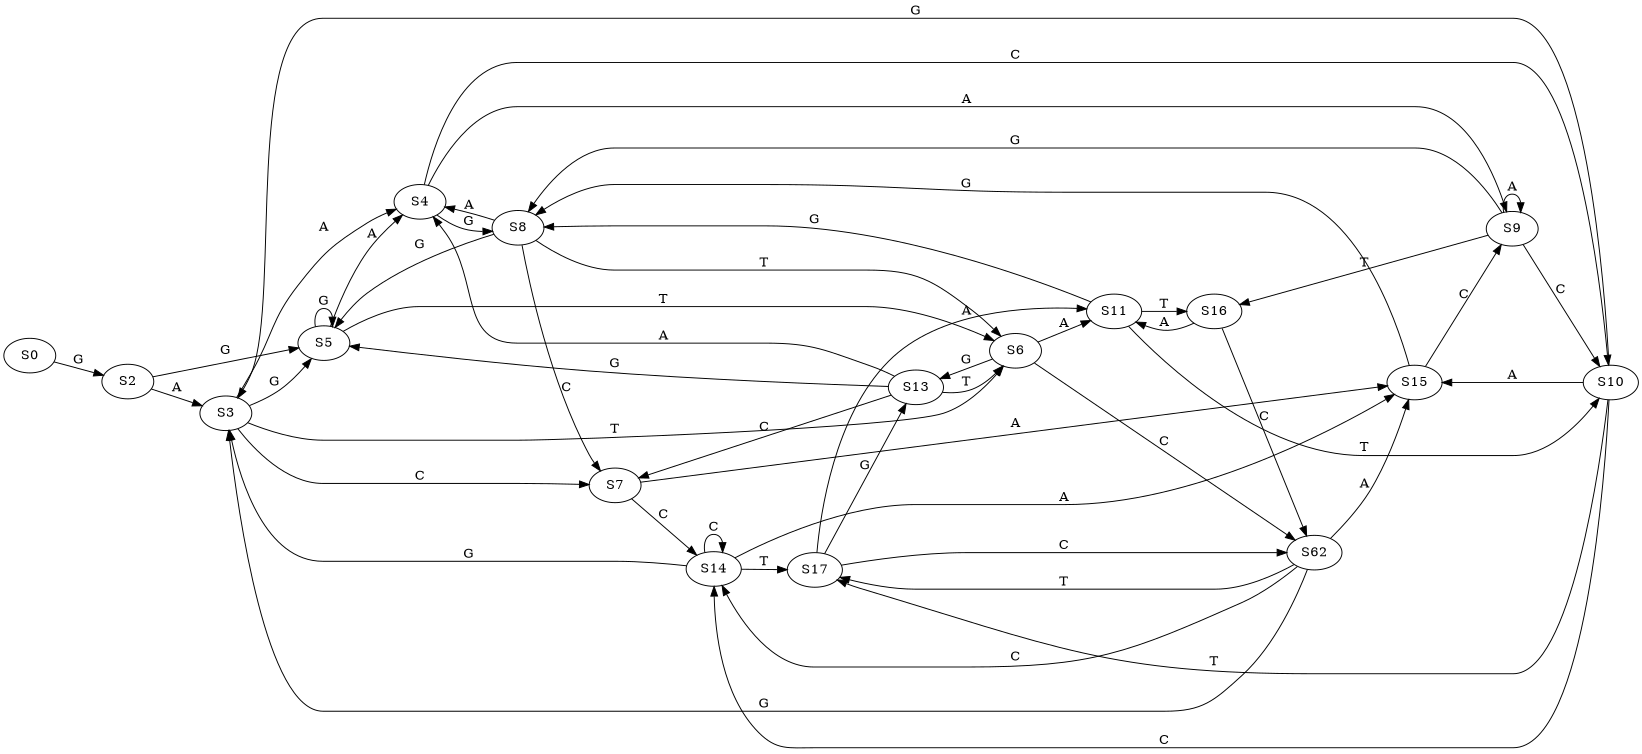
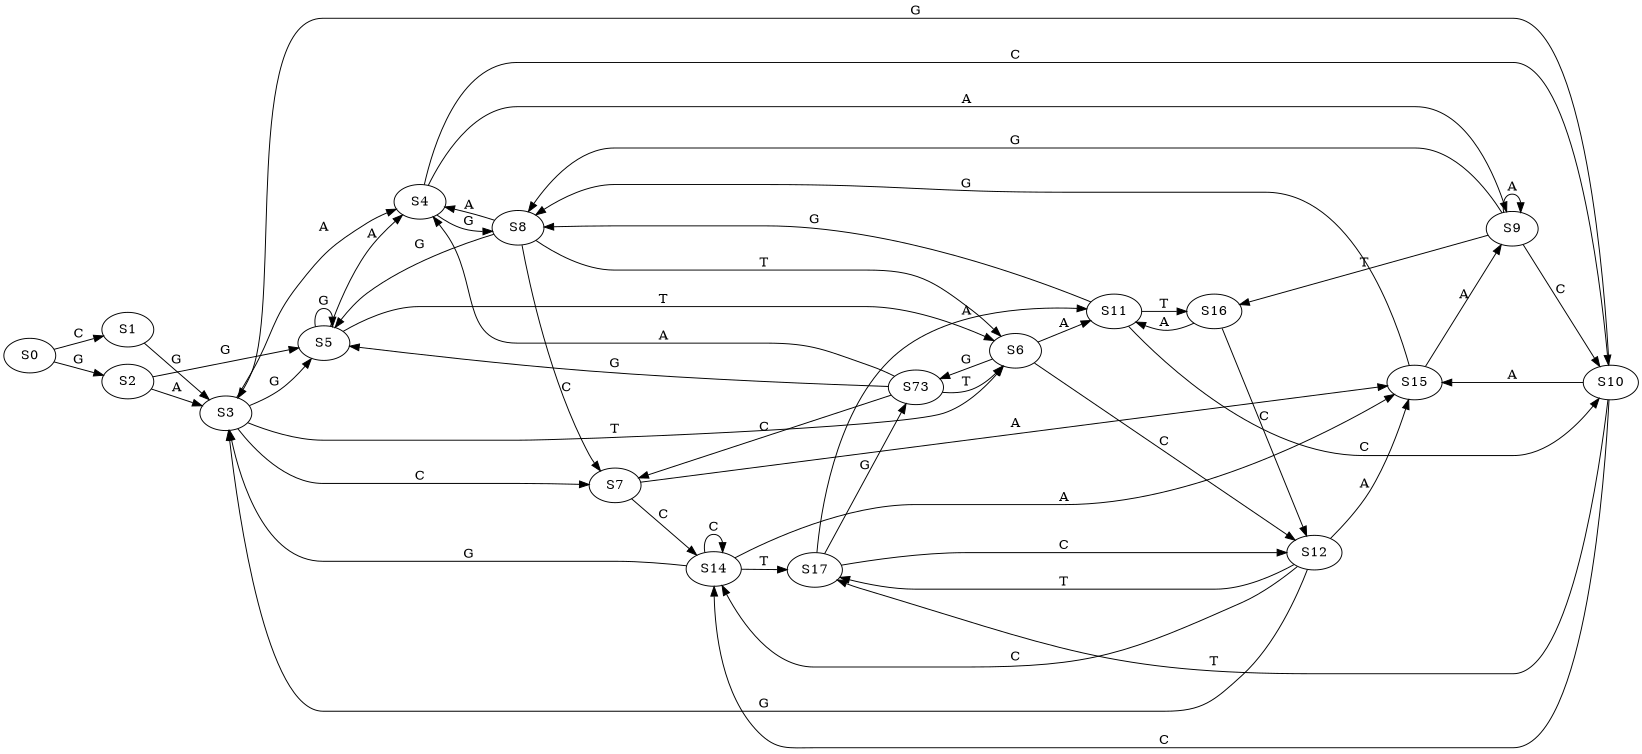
edge "S15" -> "S9": label "C" -> "A"
node "S1": added
node "S13": label "S13" -> "S73"
edge "S11" -> "S10": label "T" -> "C"
node "S62": label "S62" -> "S12"
